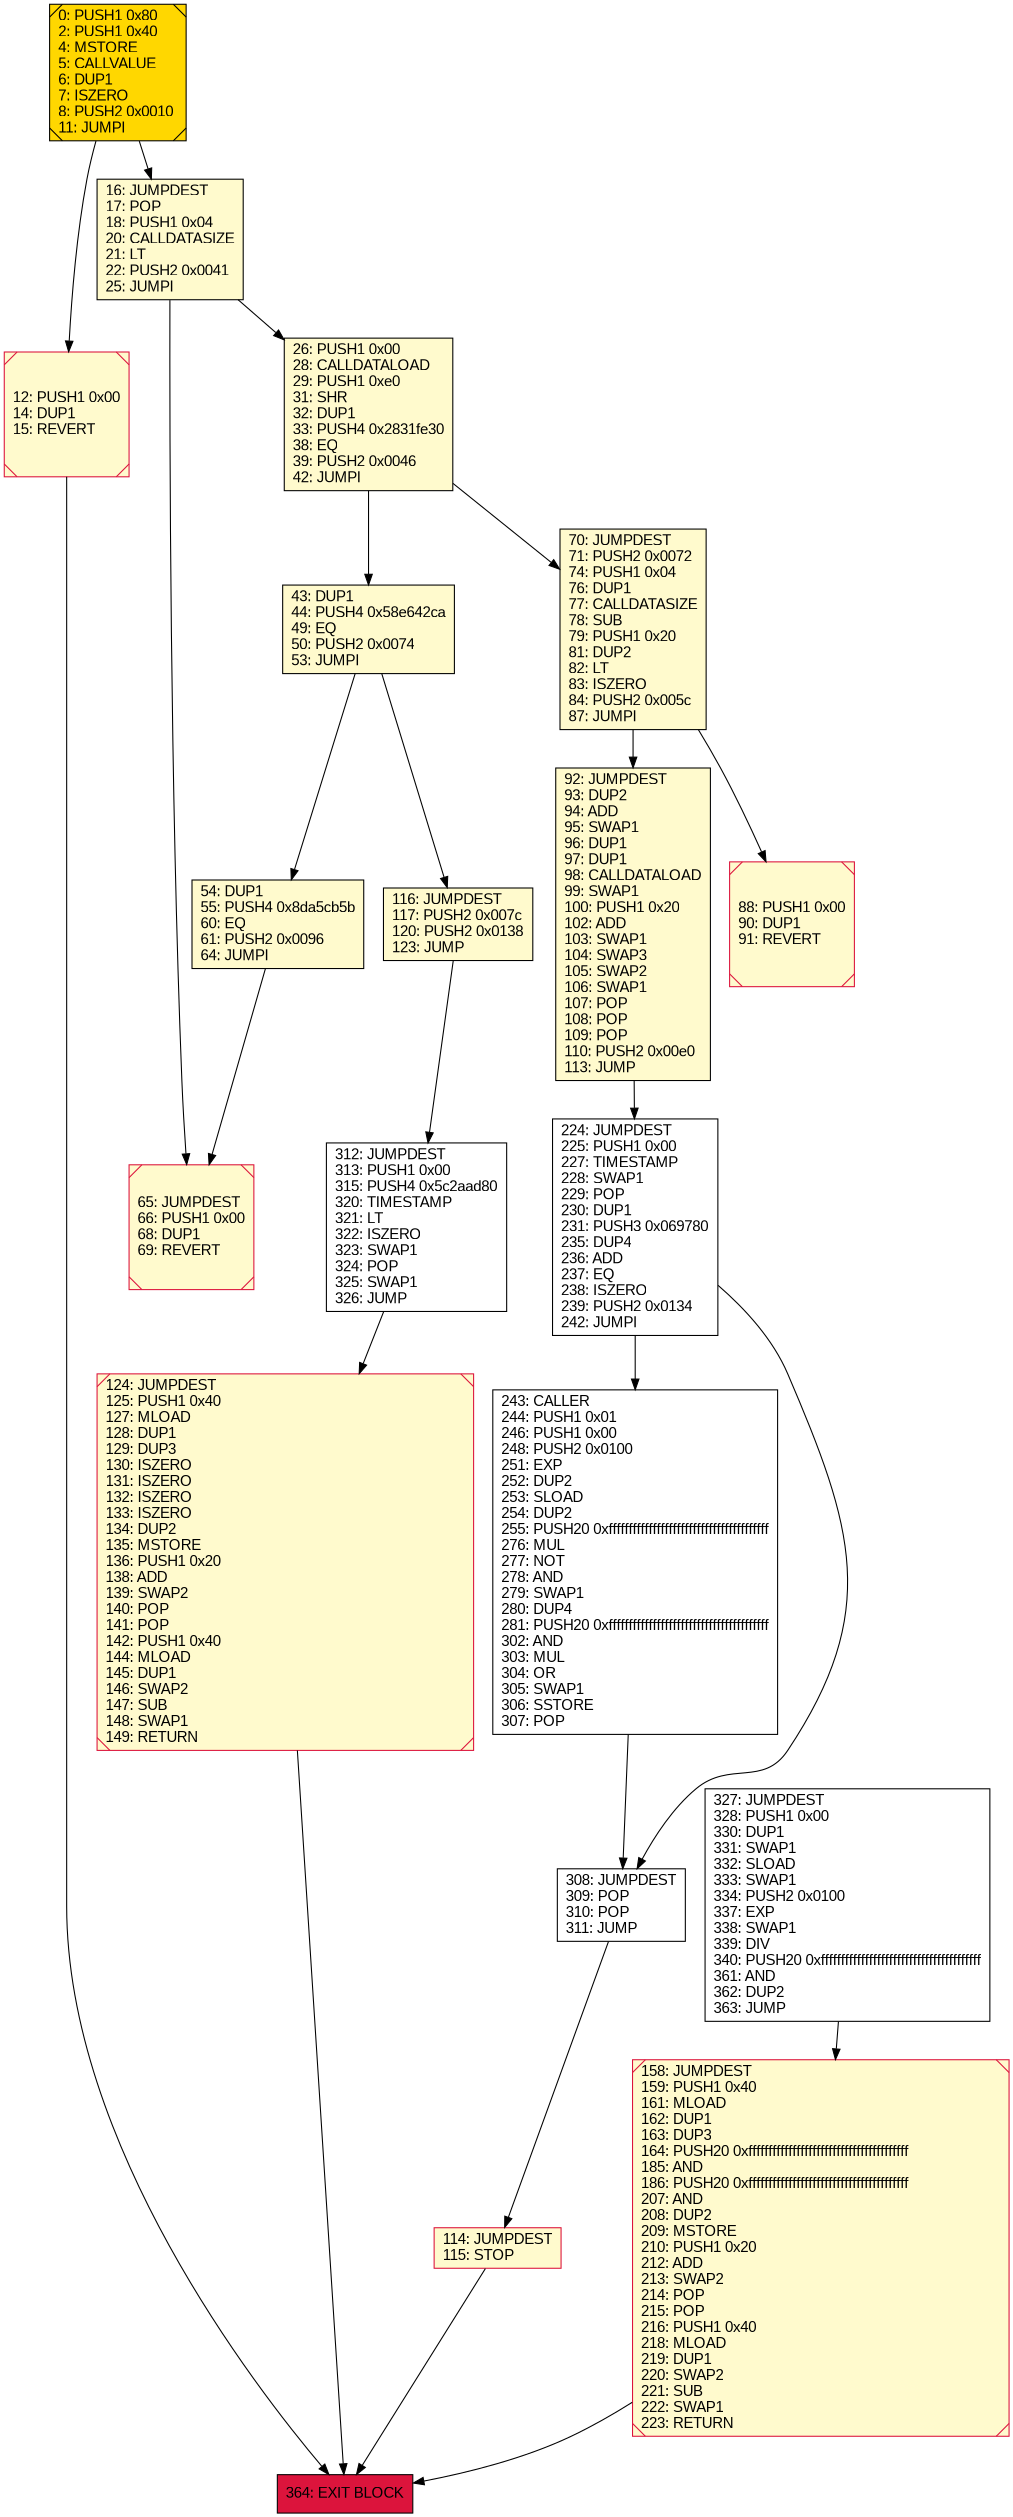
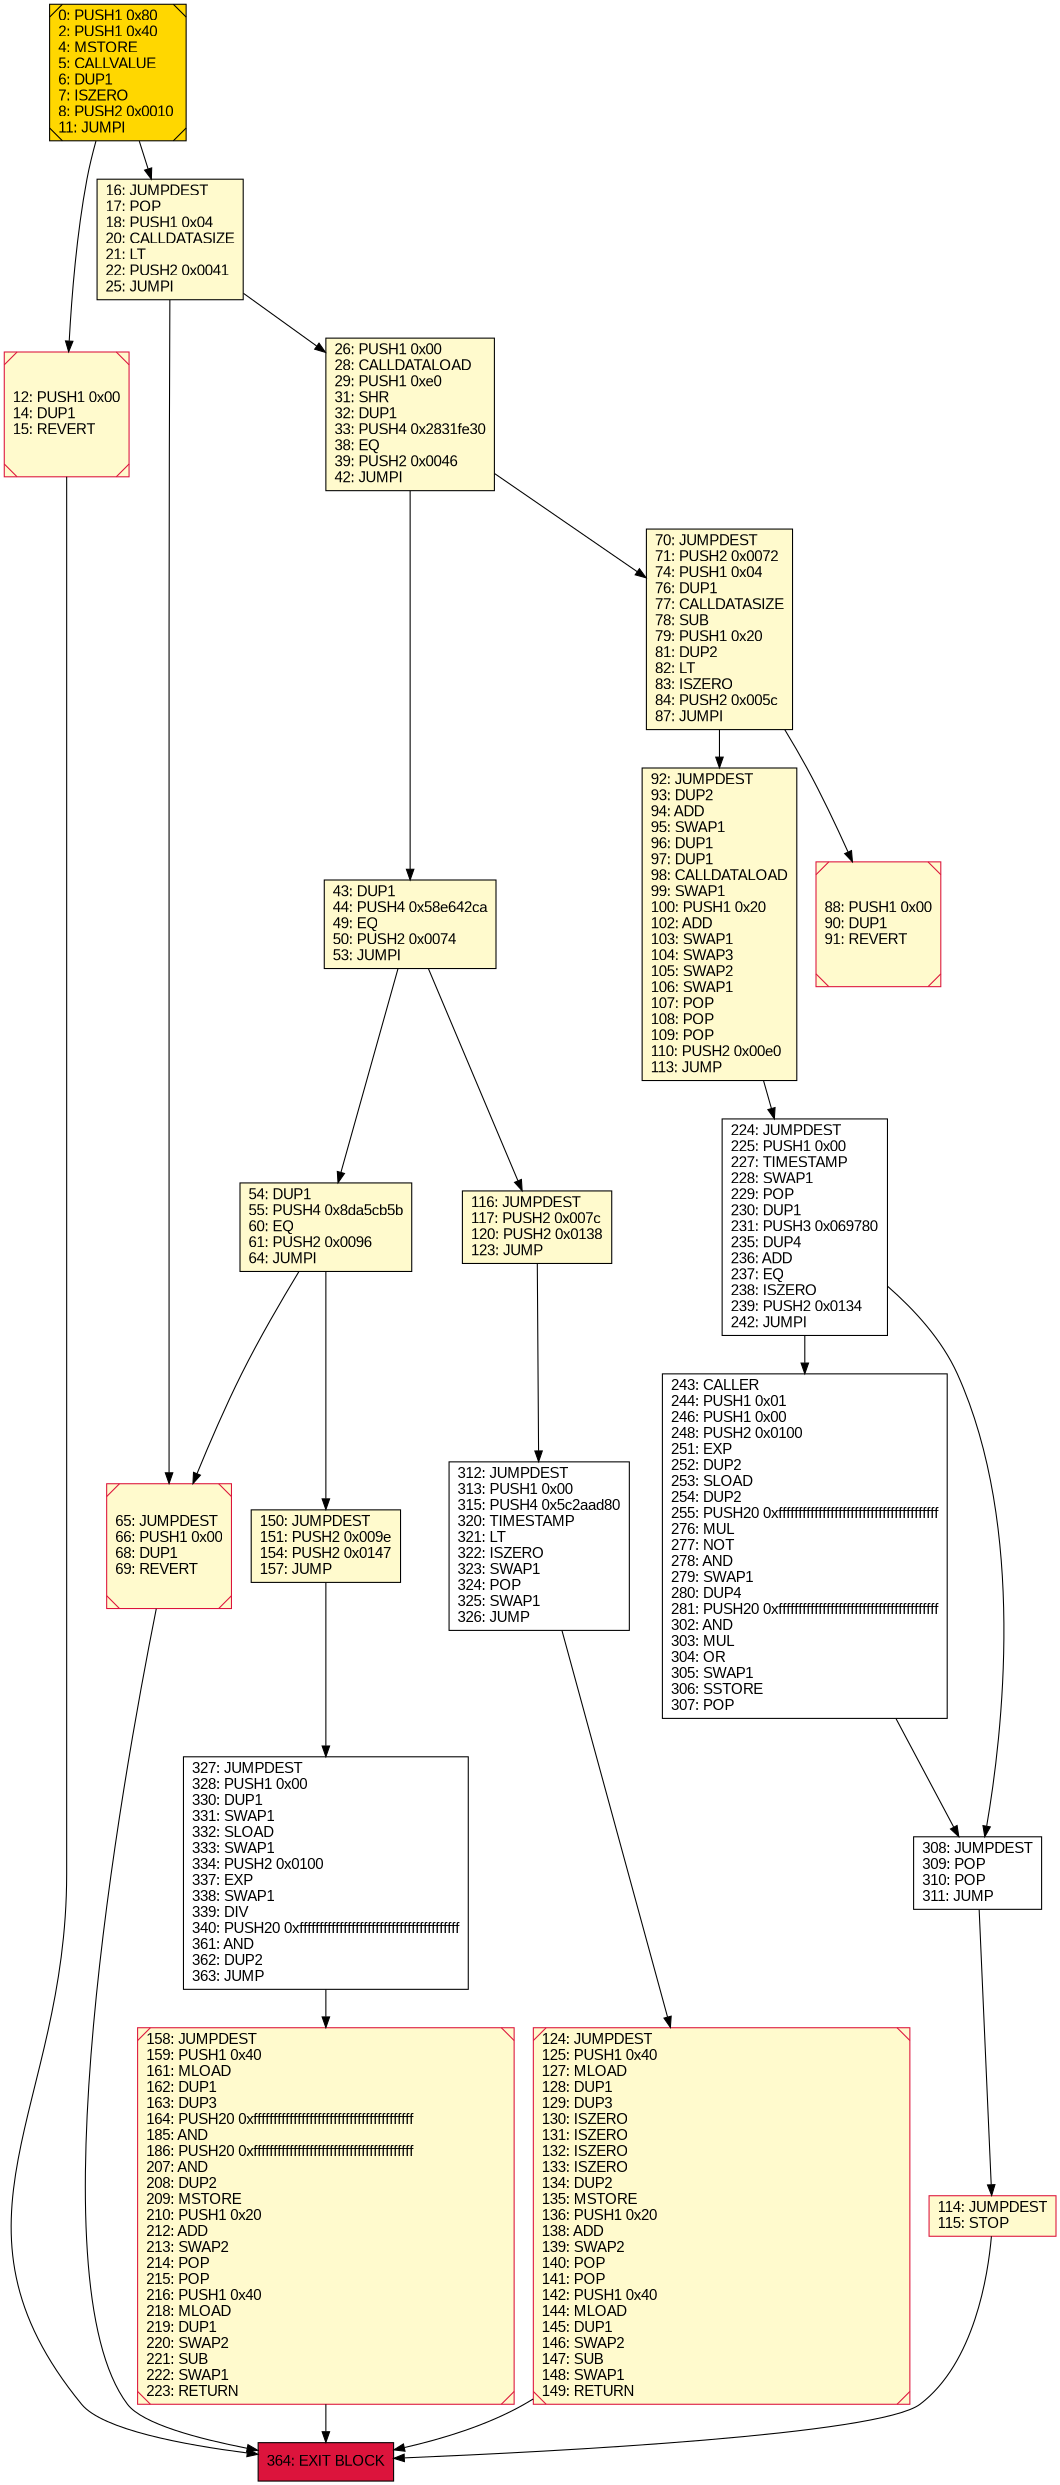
node "150: JUMPDEST 151: PUSH2 0x009e 154: PUSH2 0x0147 157: JUMP": added
edge "65: JUMPDEST 66: PUSH1 0x00 68: DUP1 69: REVERT" -> "364: EXIT BLOCK": added
